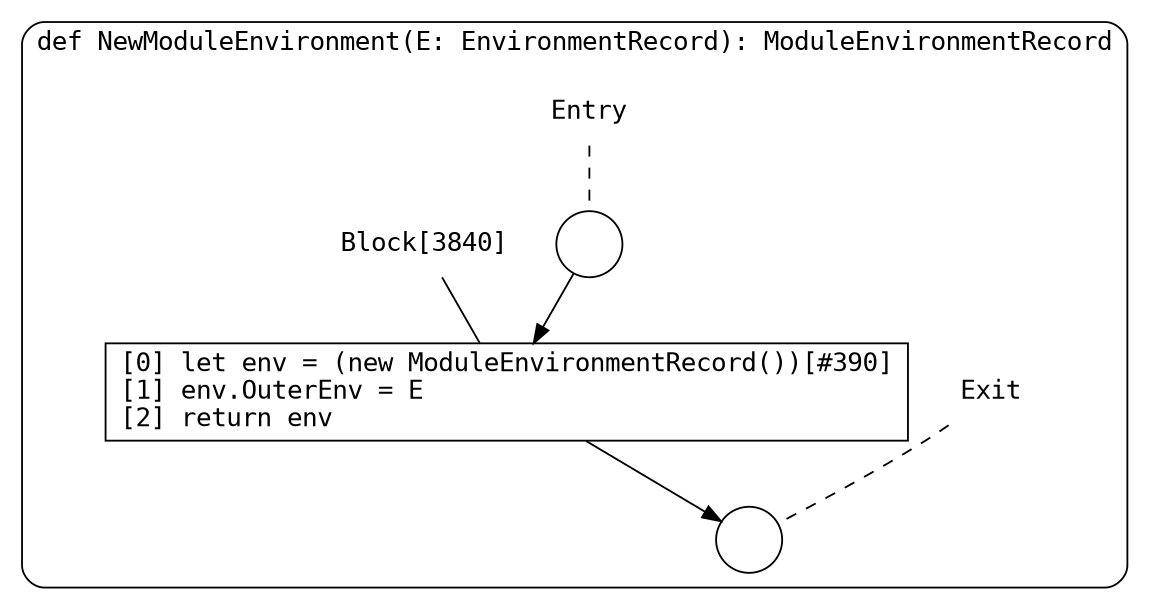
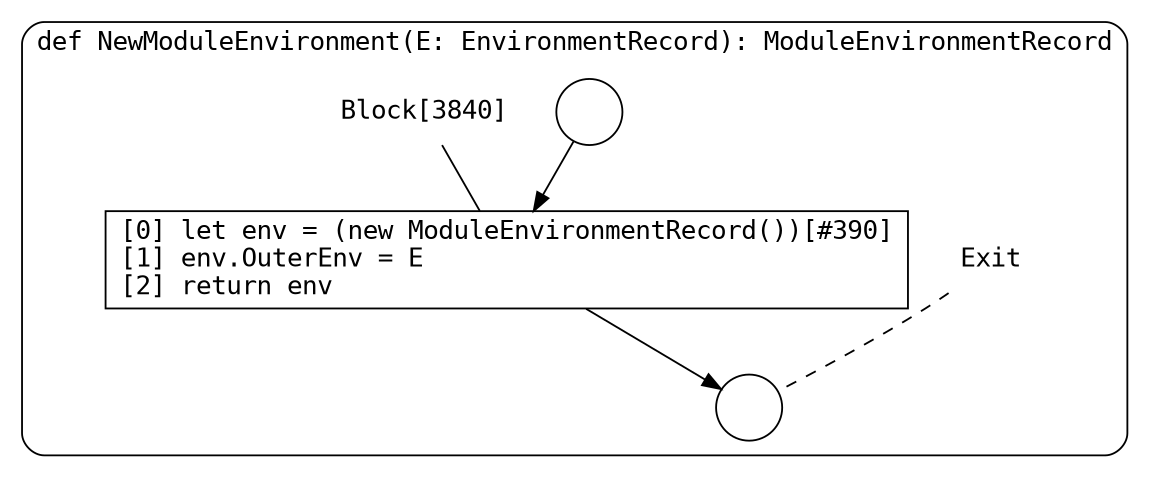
node "Entry": removed
